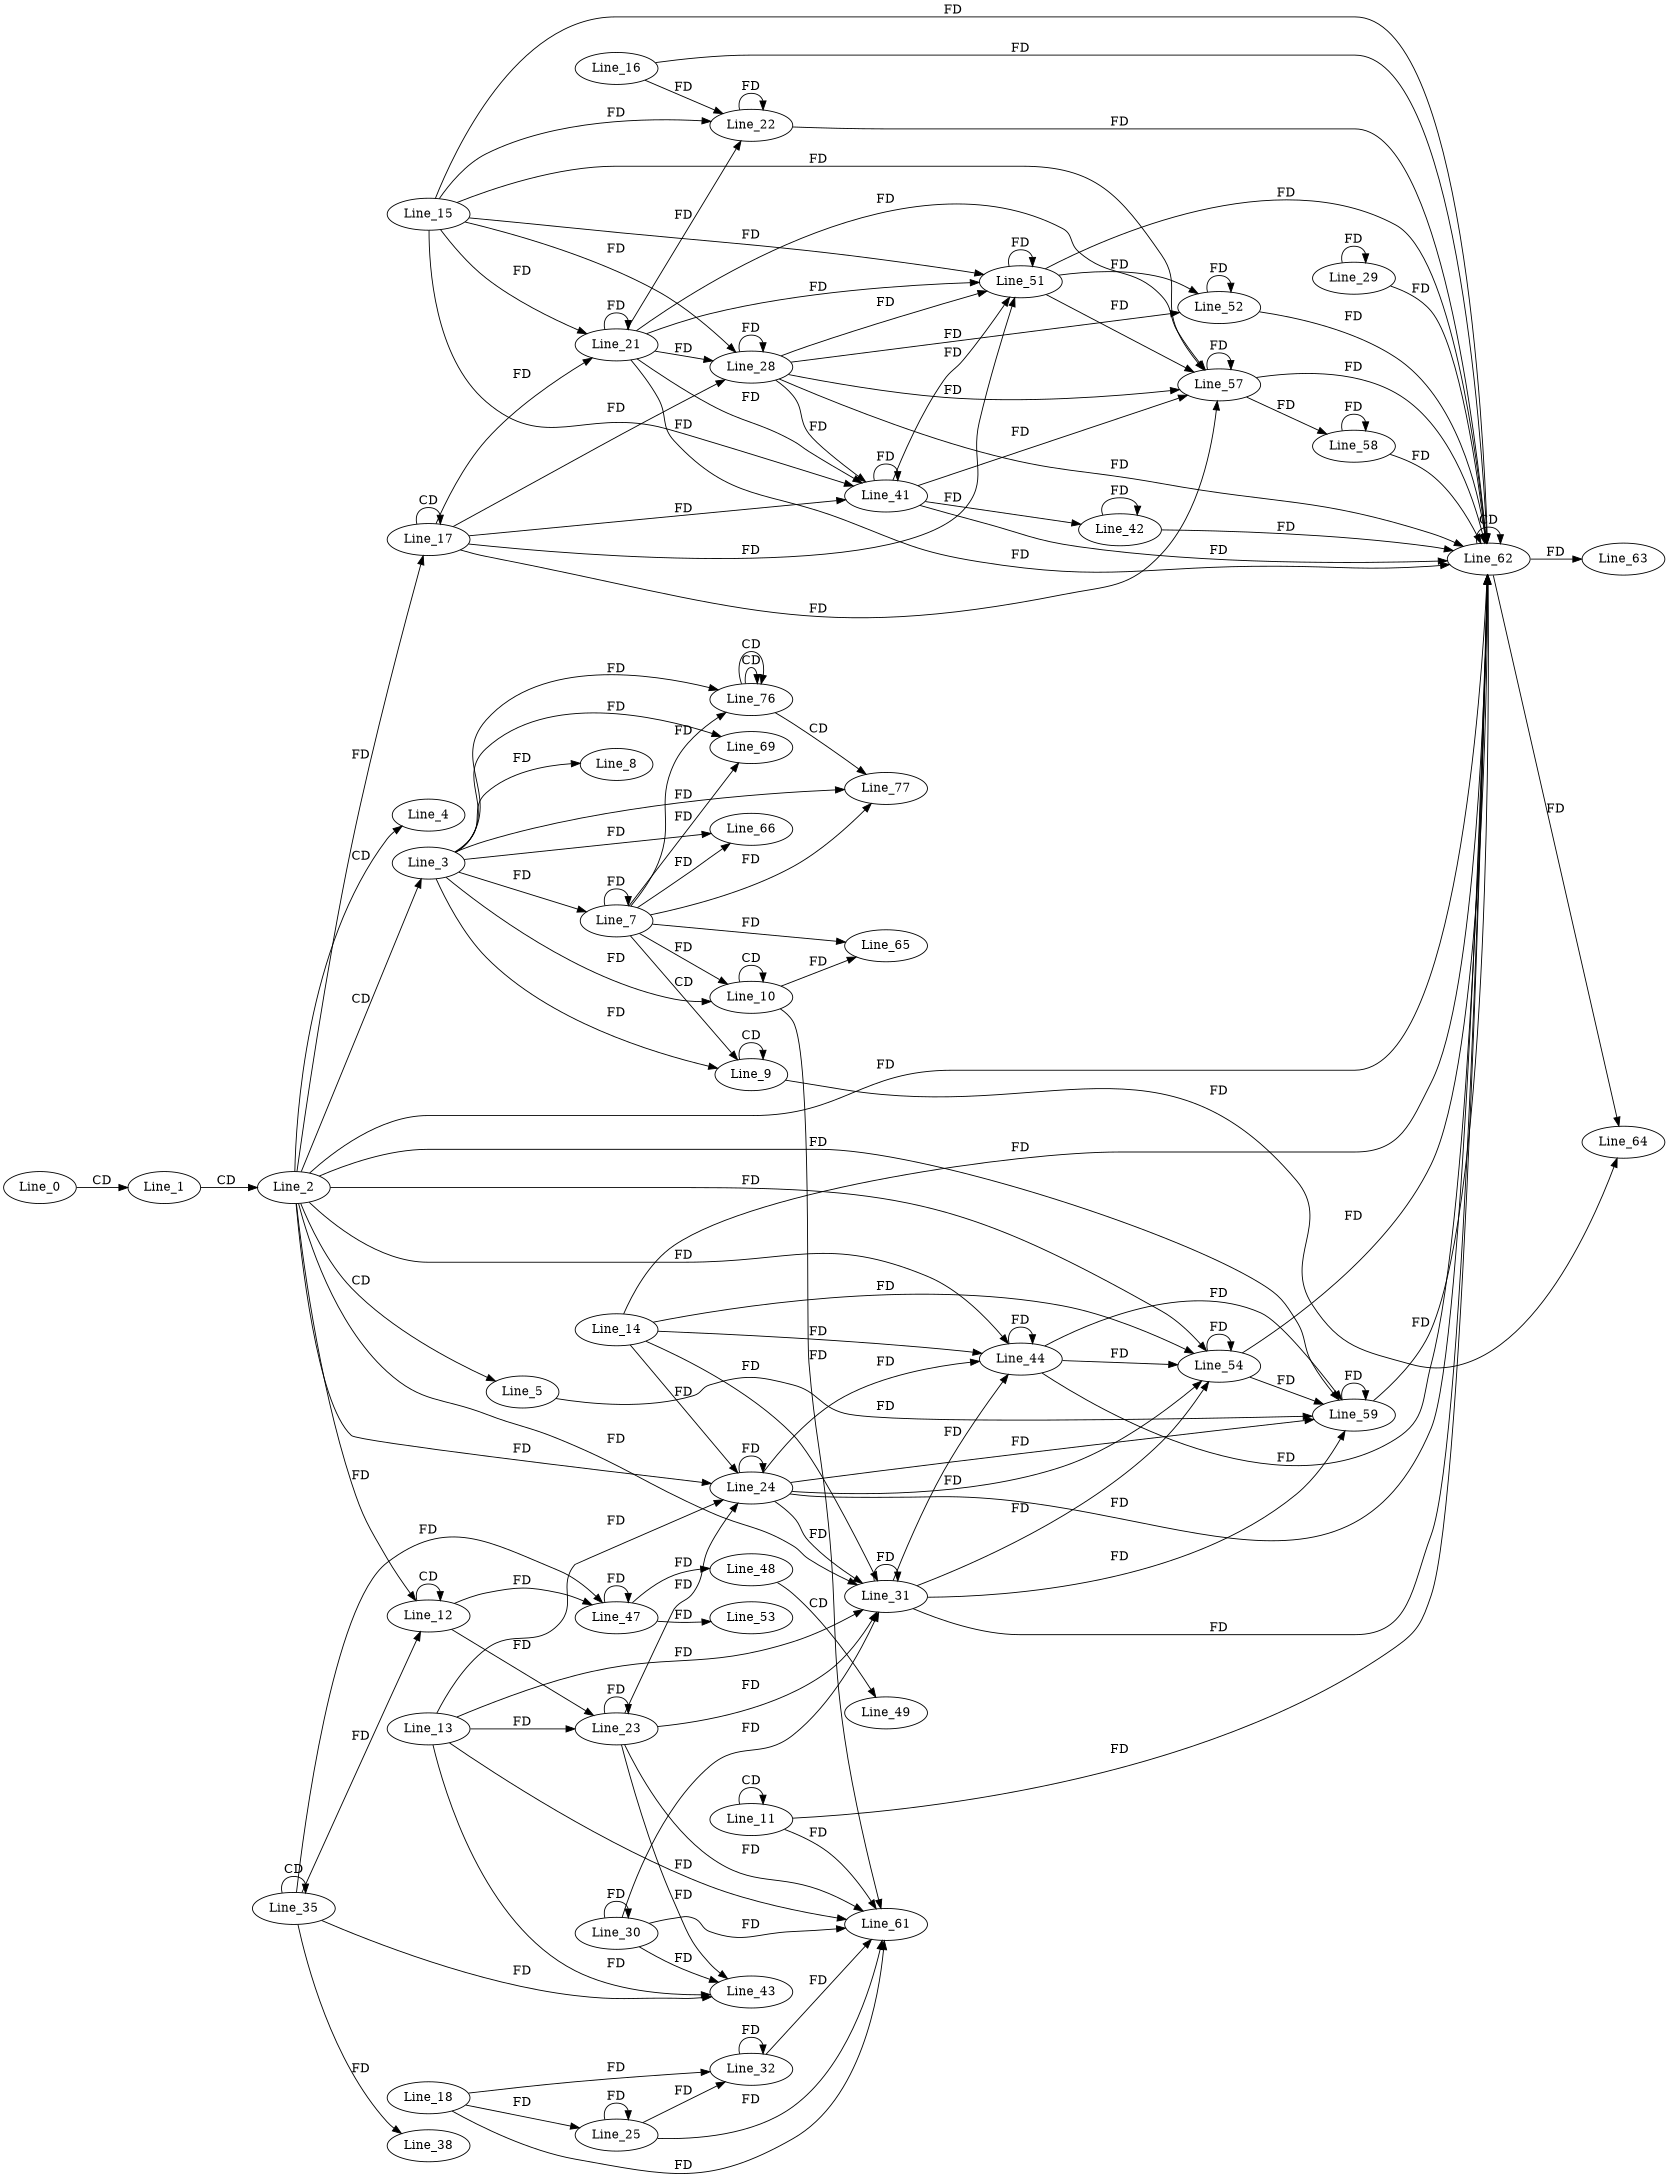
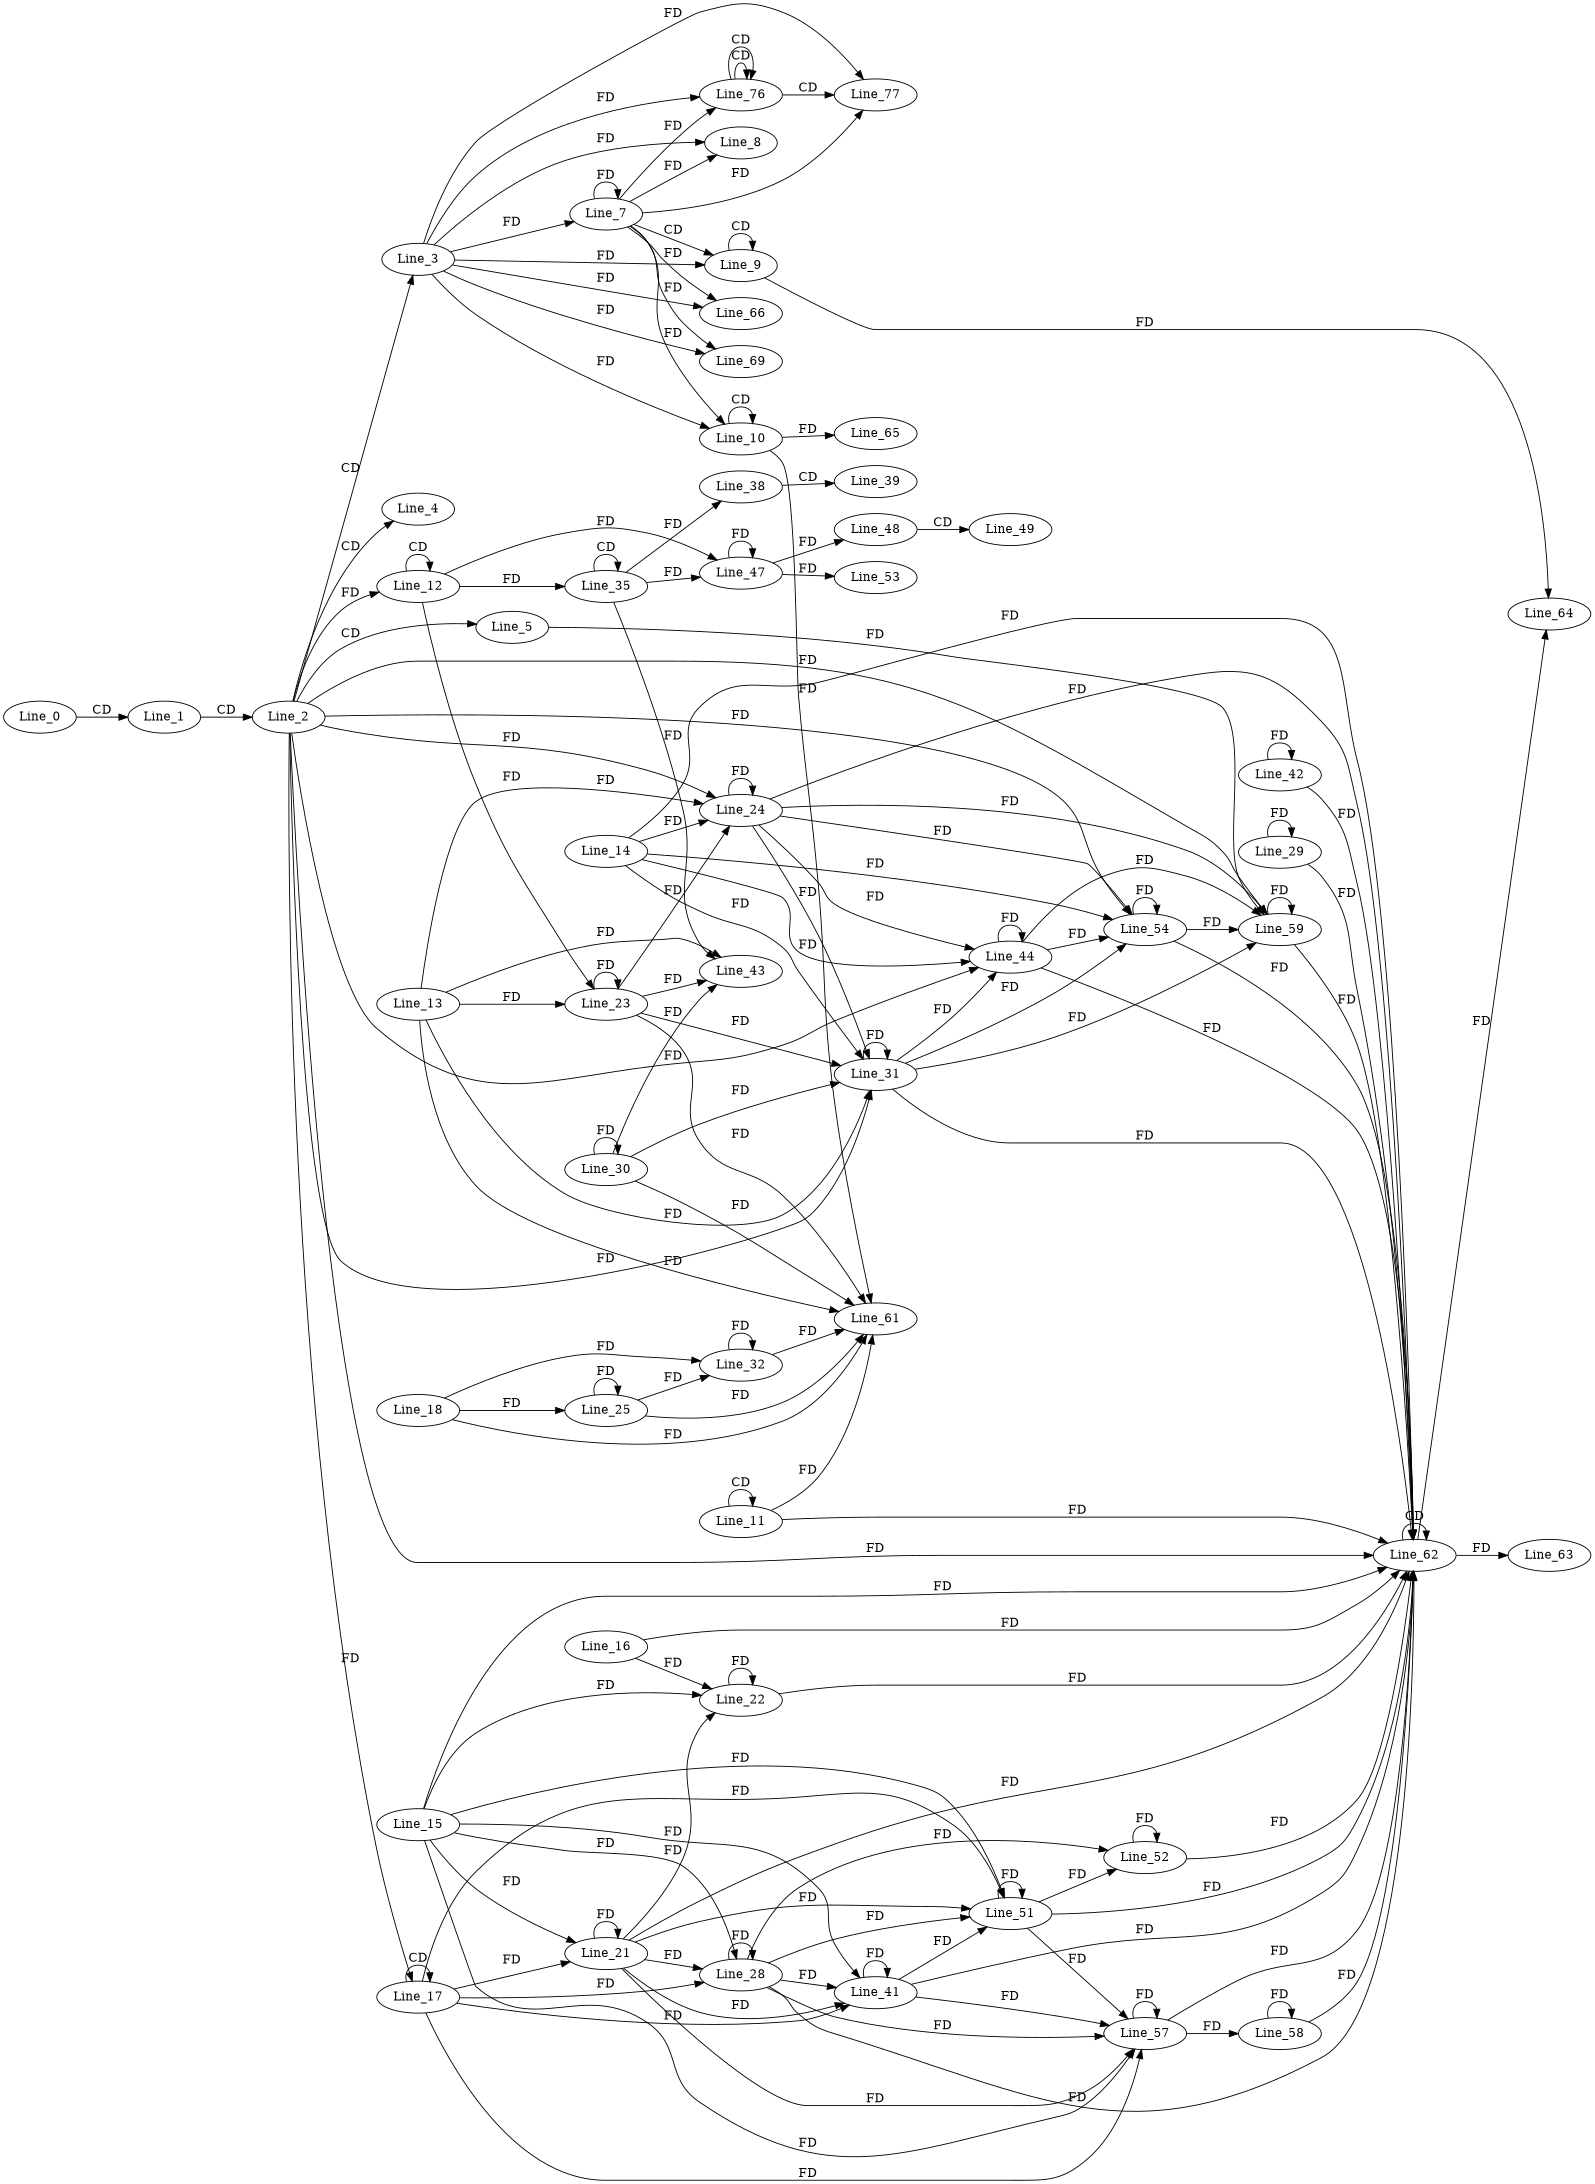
node "Line_39": added
edge "Line_41" -> "Line_42": removed, label "FD"
edge "Line_7" -> "Line_65": now "Line_7" -> "Line_8"
edge "Line_35" -> "Line_12": reversed
